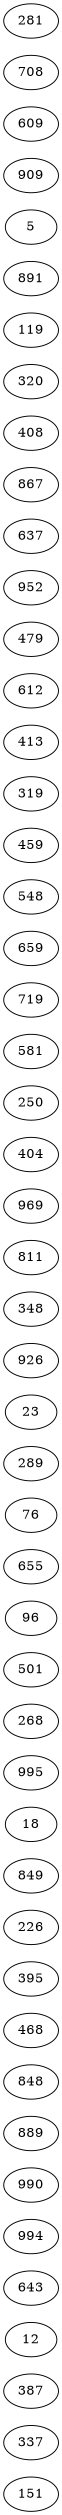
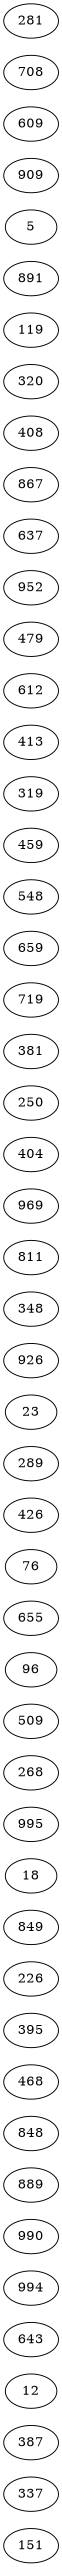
node "581": label "581" -> "381"
node "426": added
node "501": label "501" -> "509"
